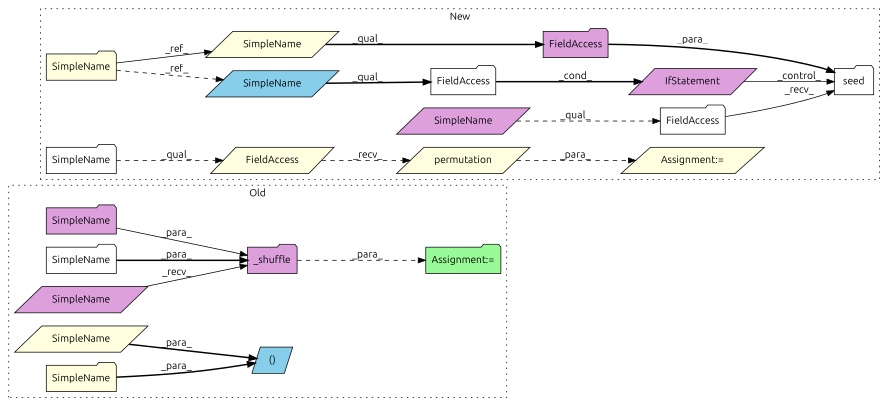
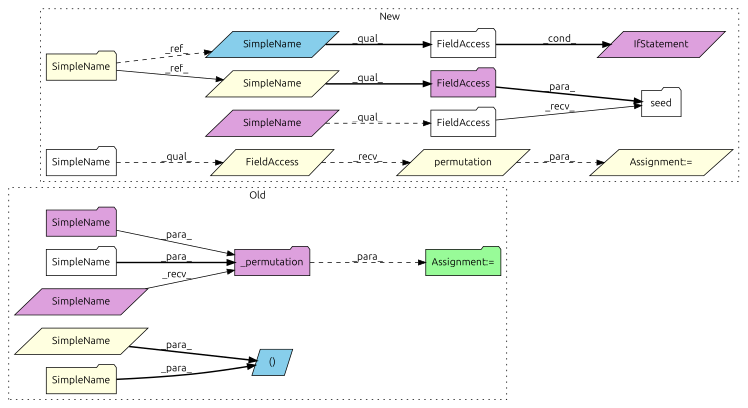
edge "IfStatement" -> "seed": removed, label "_control_"
node "_shuffle": label "_shuffle" -> "_permutation"
